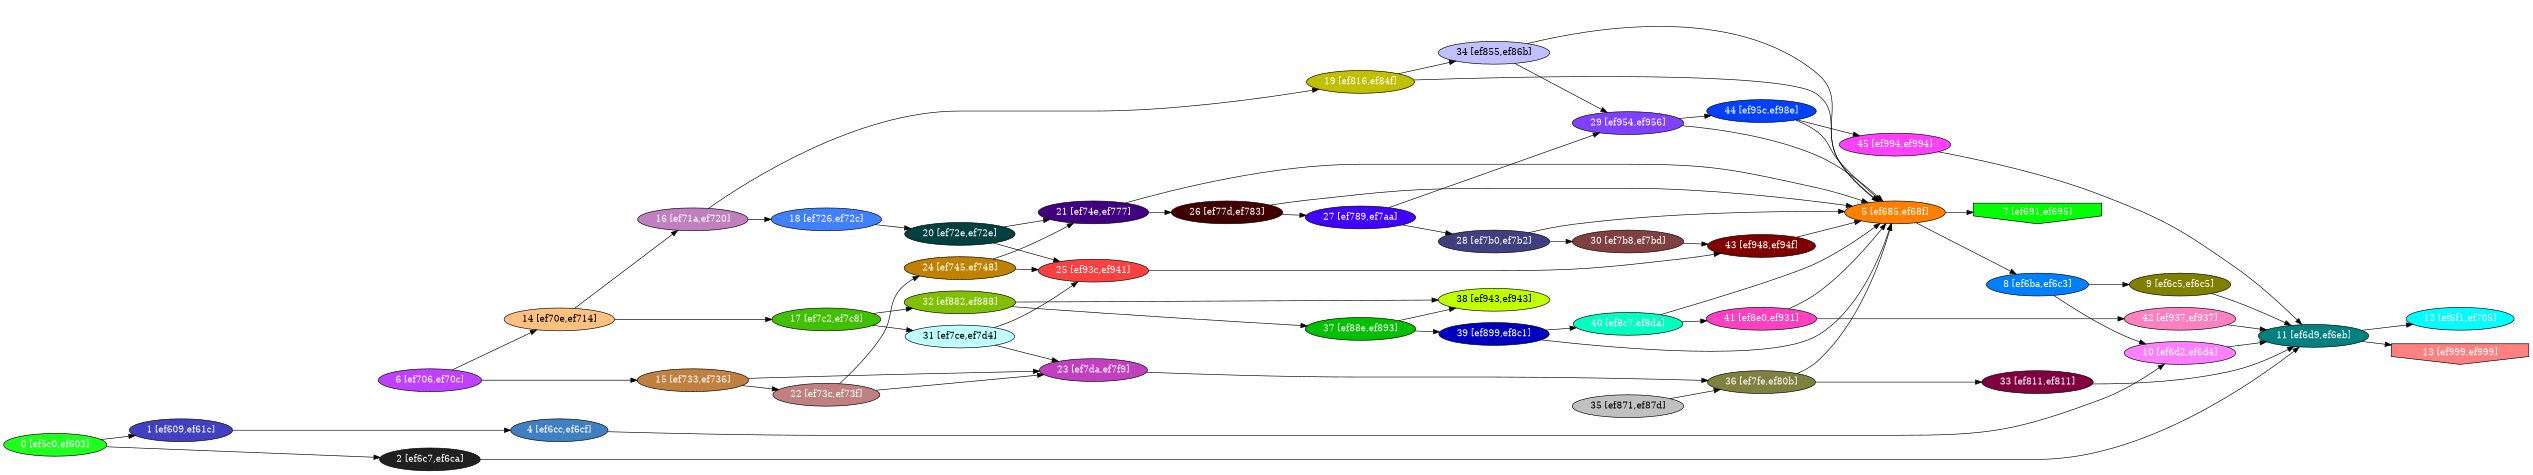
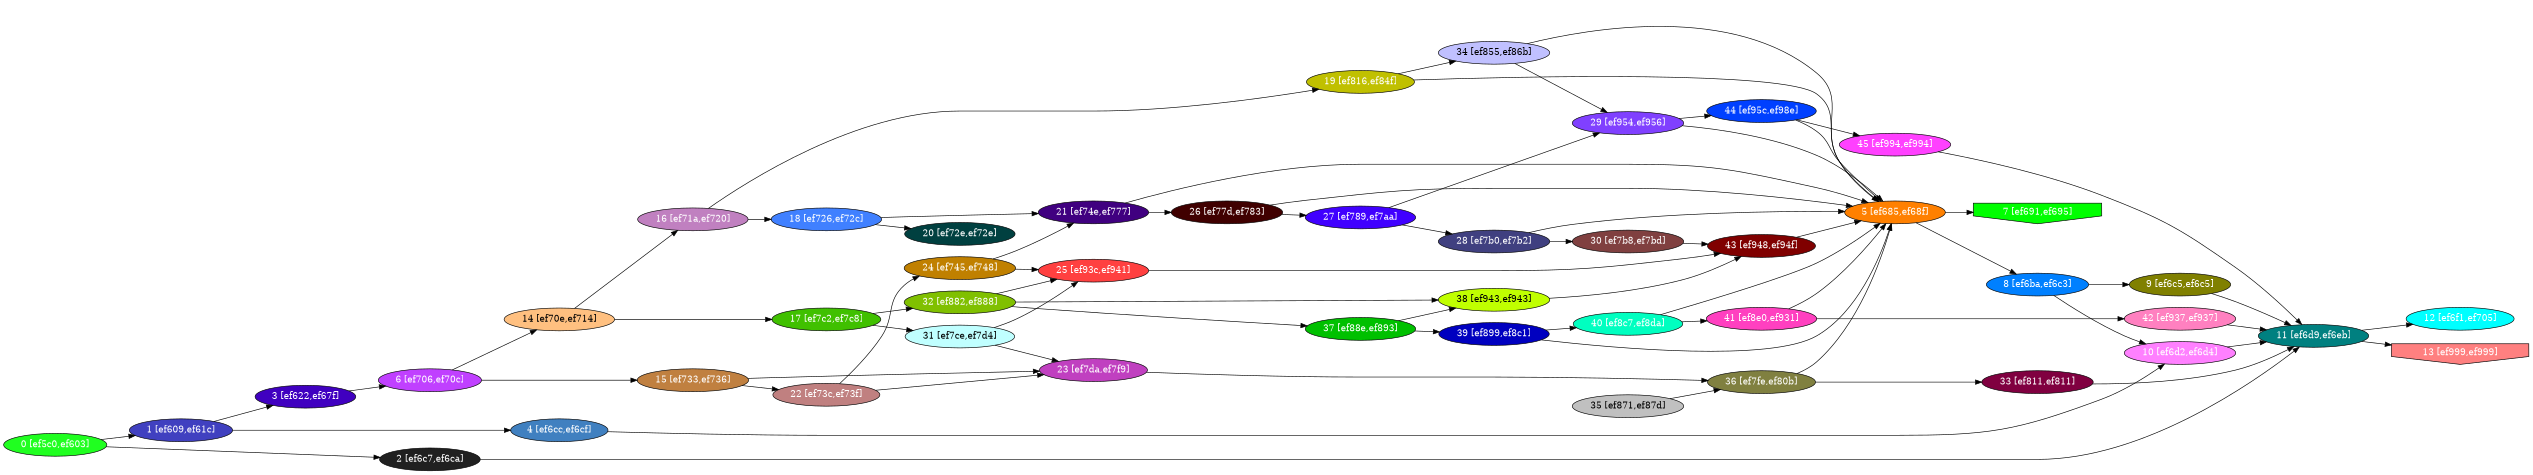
edge "20 [ef72e,ef72e]" -> "21 [ef74e,ef777]": now "18 [ef726,ef72c]" -> "21 [ef74e,ef777]"
edge "20 [ef72e,ef72e]" -> "25 [ef93c,ef941]": now "32 [ef882,ef888]" -> "25 [ef93c,ef941]"
edge "38 [ef943,ef943]" -> "43 [ef948,ef94f]": added
node "3 [ef622,ef67f]": added
